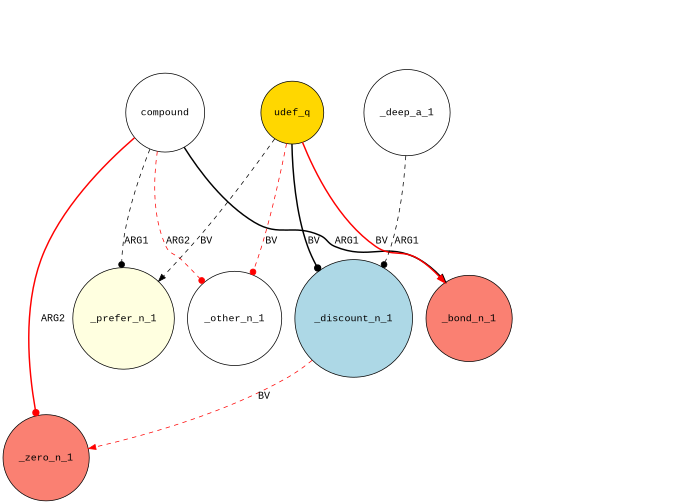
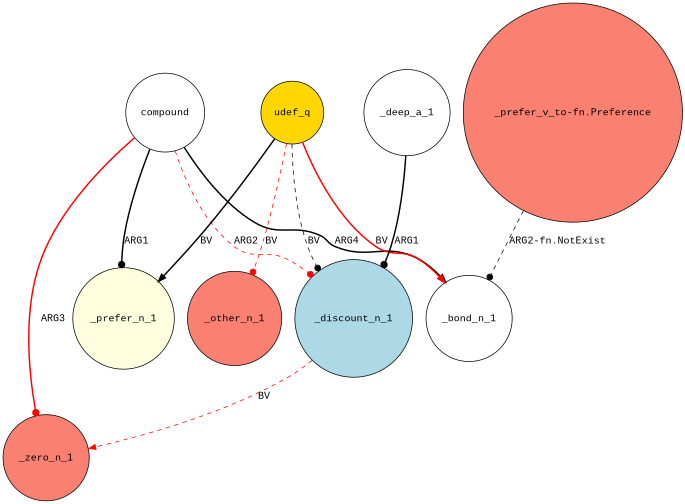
node "_prefer_v_to-fn.Preference": added
edge "compound" -> "_prefer_n_1": style dashed -> bold
edge "udef_q" -> "_discount_n_1": style bold -> dashed
edge "udef_q" -> "_prefer_n_1": style dashed -> bold
edge "_deep_a_1" -> "_discount_n_1": style dashed -> bold
edge "compound" -> "_other_n_1": now "compound" -> "_discount_n_1"
edge "compound" -> "_bond_n_1": label "ARG1" -> "ARG4"
edge "compound" -> "_zero_n_1": label "ARG2" -> "ARG3"
node "_other_n_1": fillcolor white -> salmon
node "_bond_n_1": fillcolor salmon -> white
